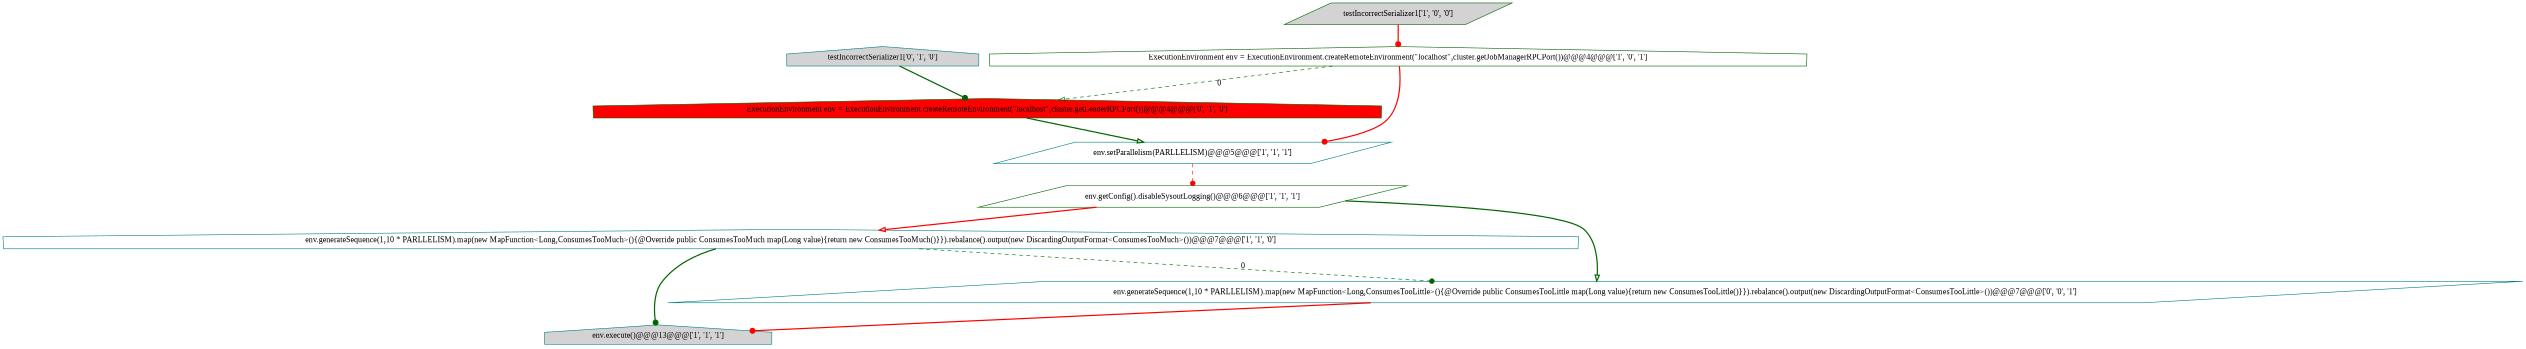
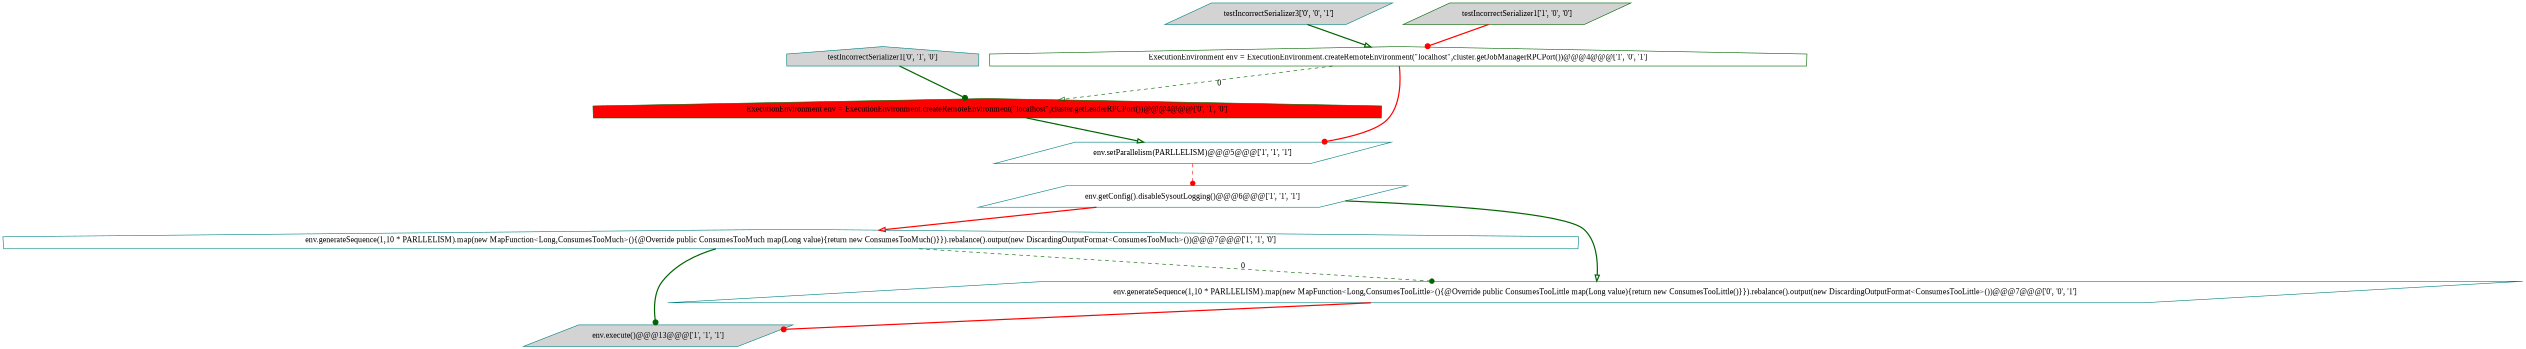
node "testIncorrectSerializer3['0', '0', '1']": added
node "env.getConfig().disableSysoutLogging()@@@6@@@['1', '1', '1']": color darkgreen -> teal
node "env.execute()@@@13@@@['1', '1', '1']": shape house -> parallelogram
